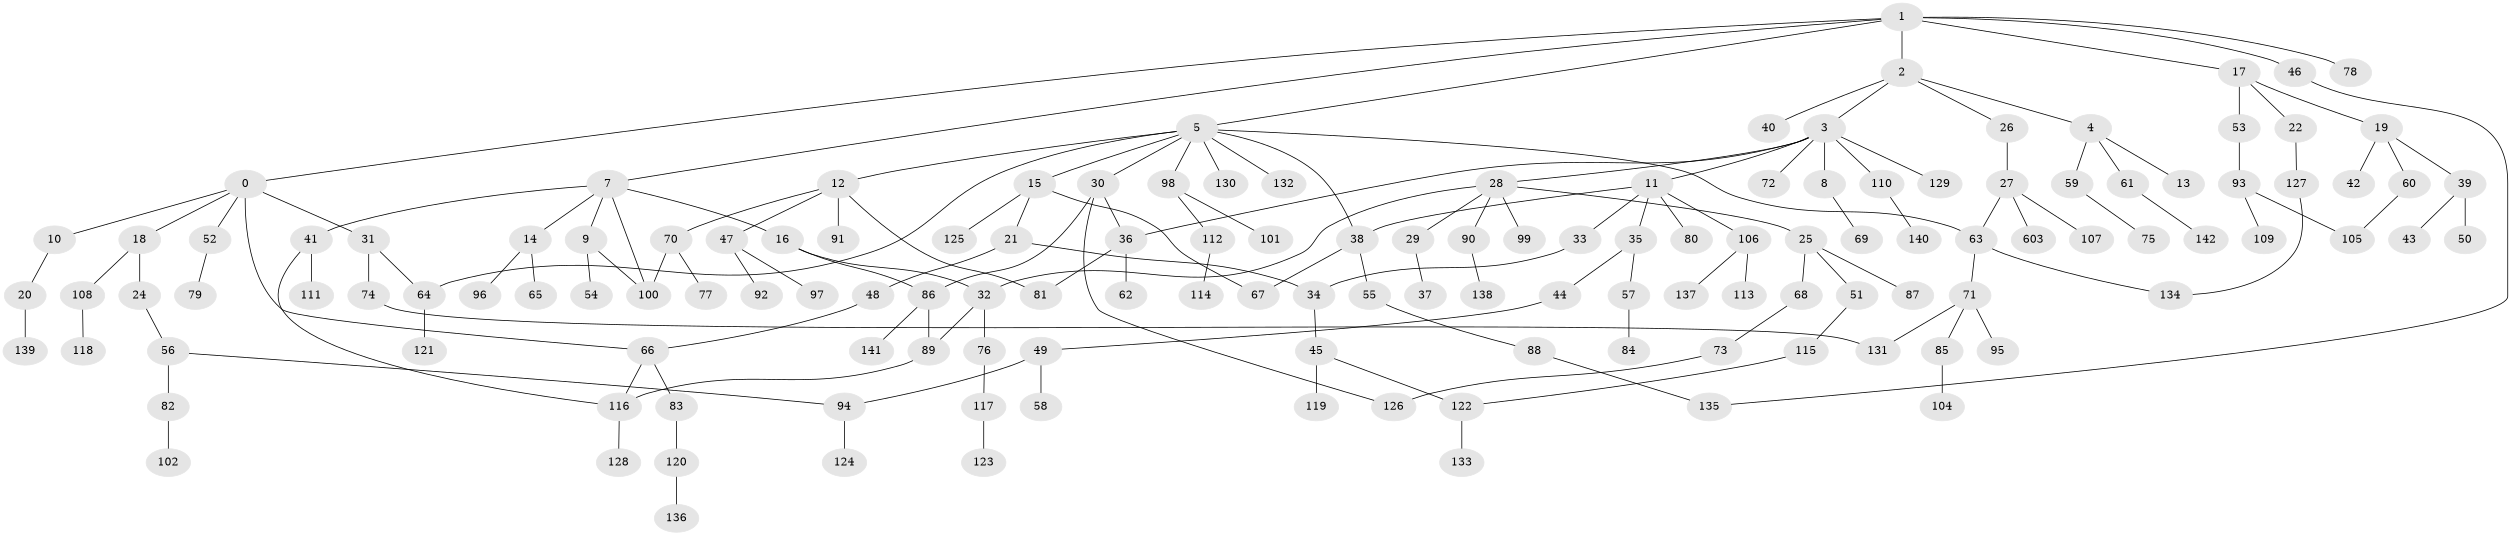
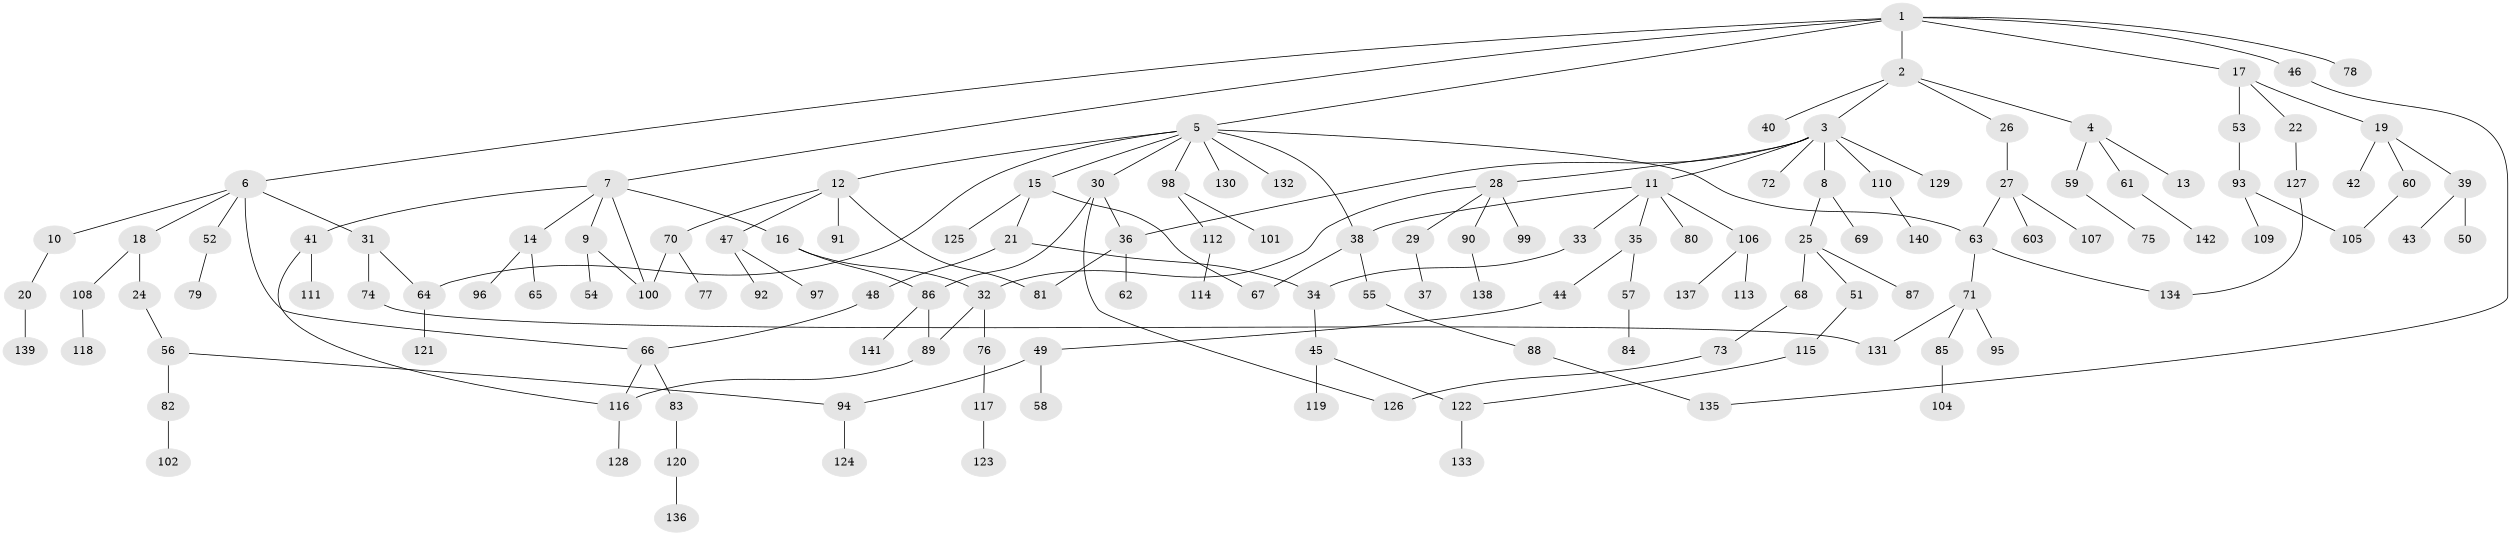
node "0": label "0" -> "6"
edge "28" -- "25": now "8" -- "25"
